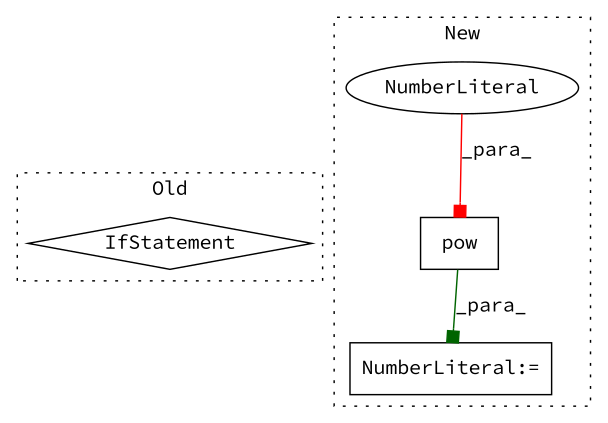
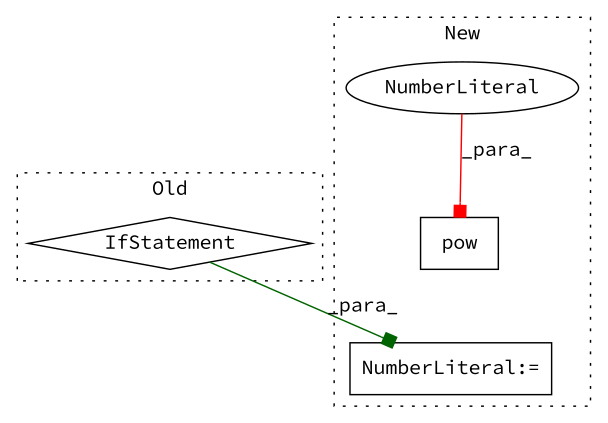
edge "pow" -> "NumberLiteral:=": now "IfStatement" -> "NumberLiteral:="
